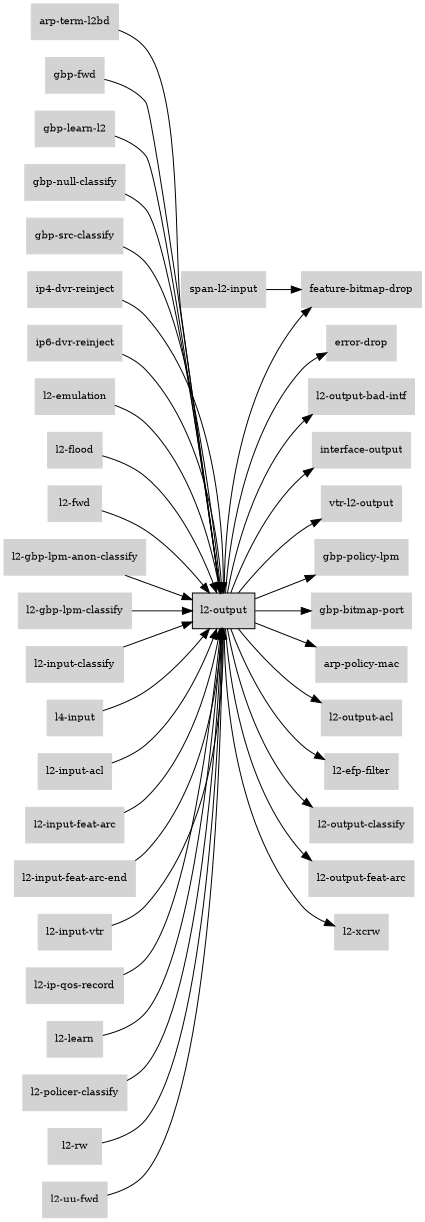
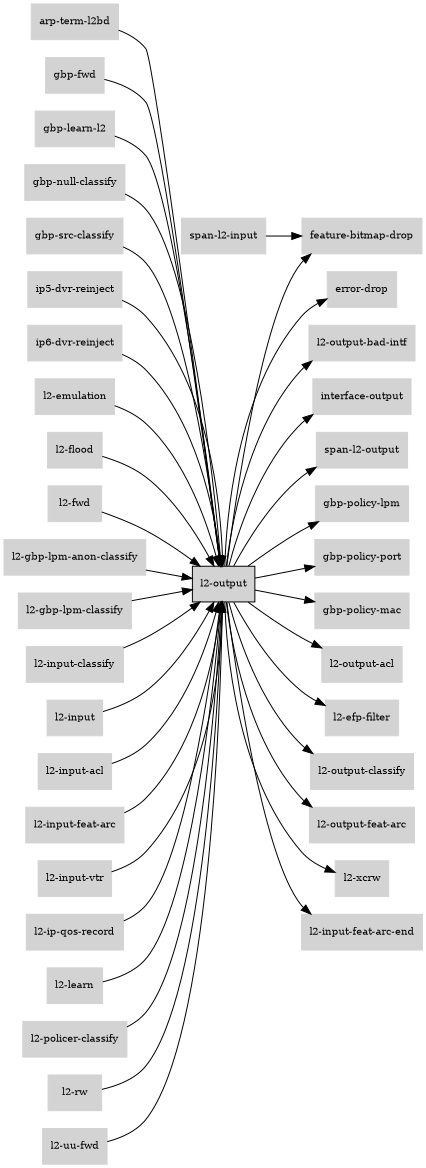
node "ip4-dvr-reinject": label "ip4-dvr-reinject" -> "ip5-dvr-reinject"
node "vtr-l2-output": label "vtr-l2-output" -> "span-l2-output"
node "gbp-bitmap-port": label "gbp-bitmap-port" -> "gbp-policy-port"
node "arp-policy-mac": label "arp-policy-mac" -> "gbp-policy-mac"
node "l4-input": label "l4-input" -> "l2-input"
edge "l2-input-feat-arc-end" -> "l2-output": reversed
